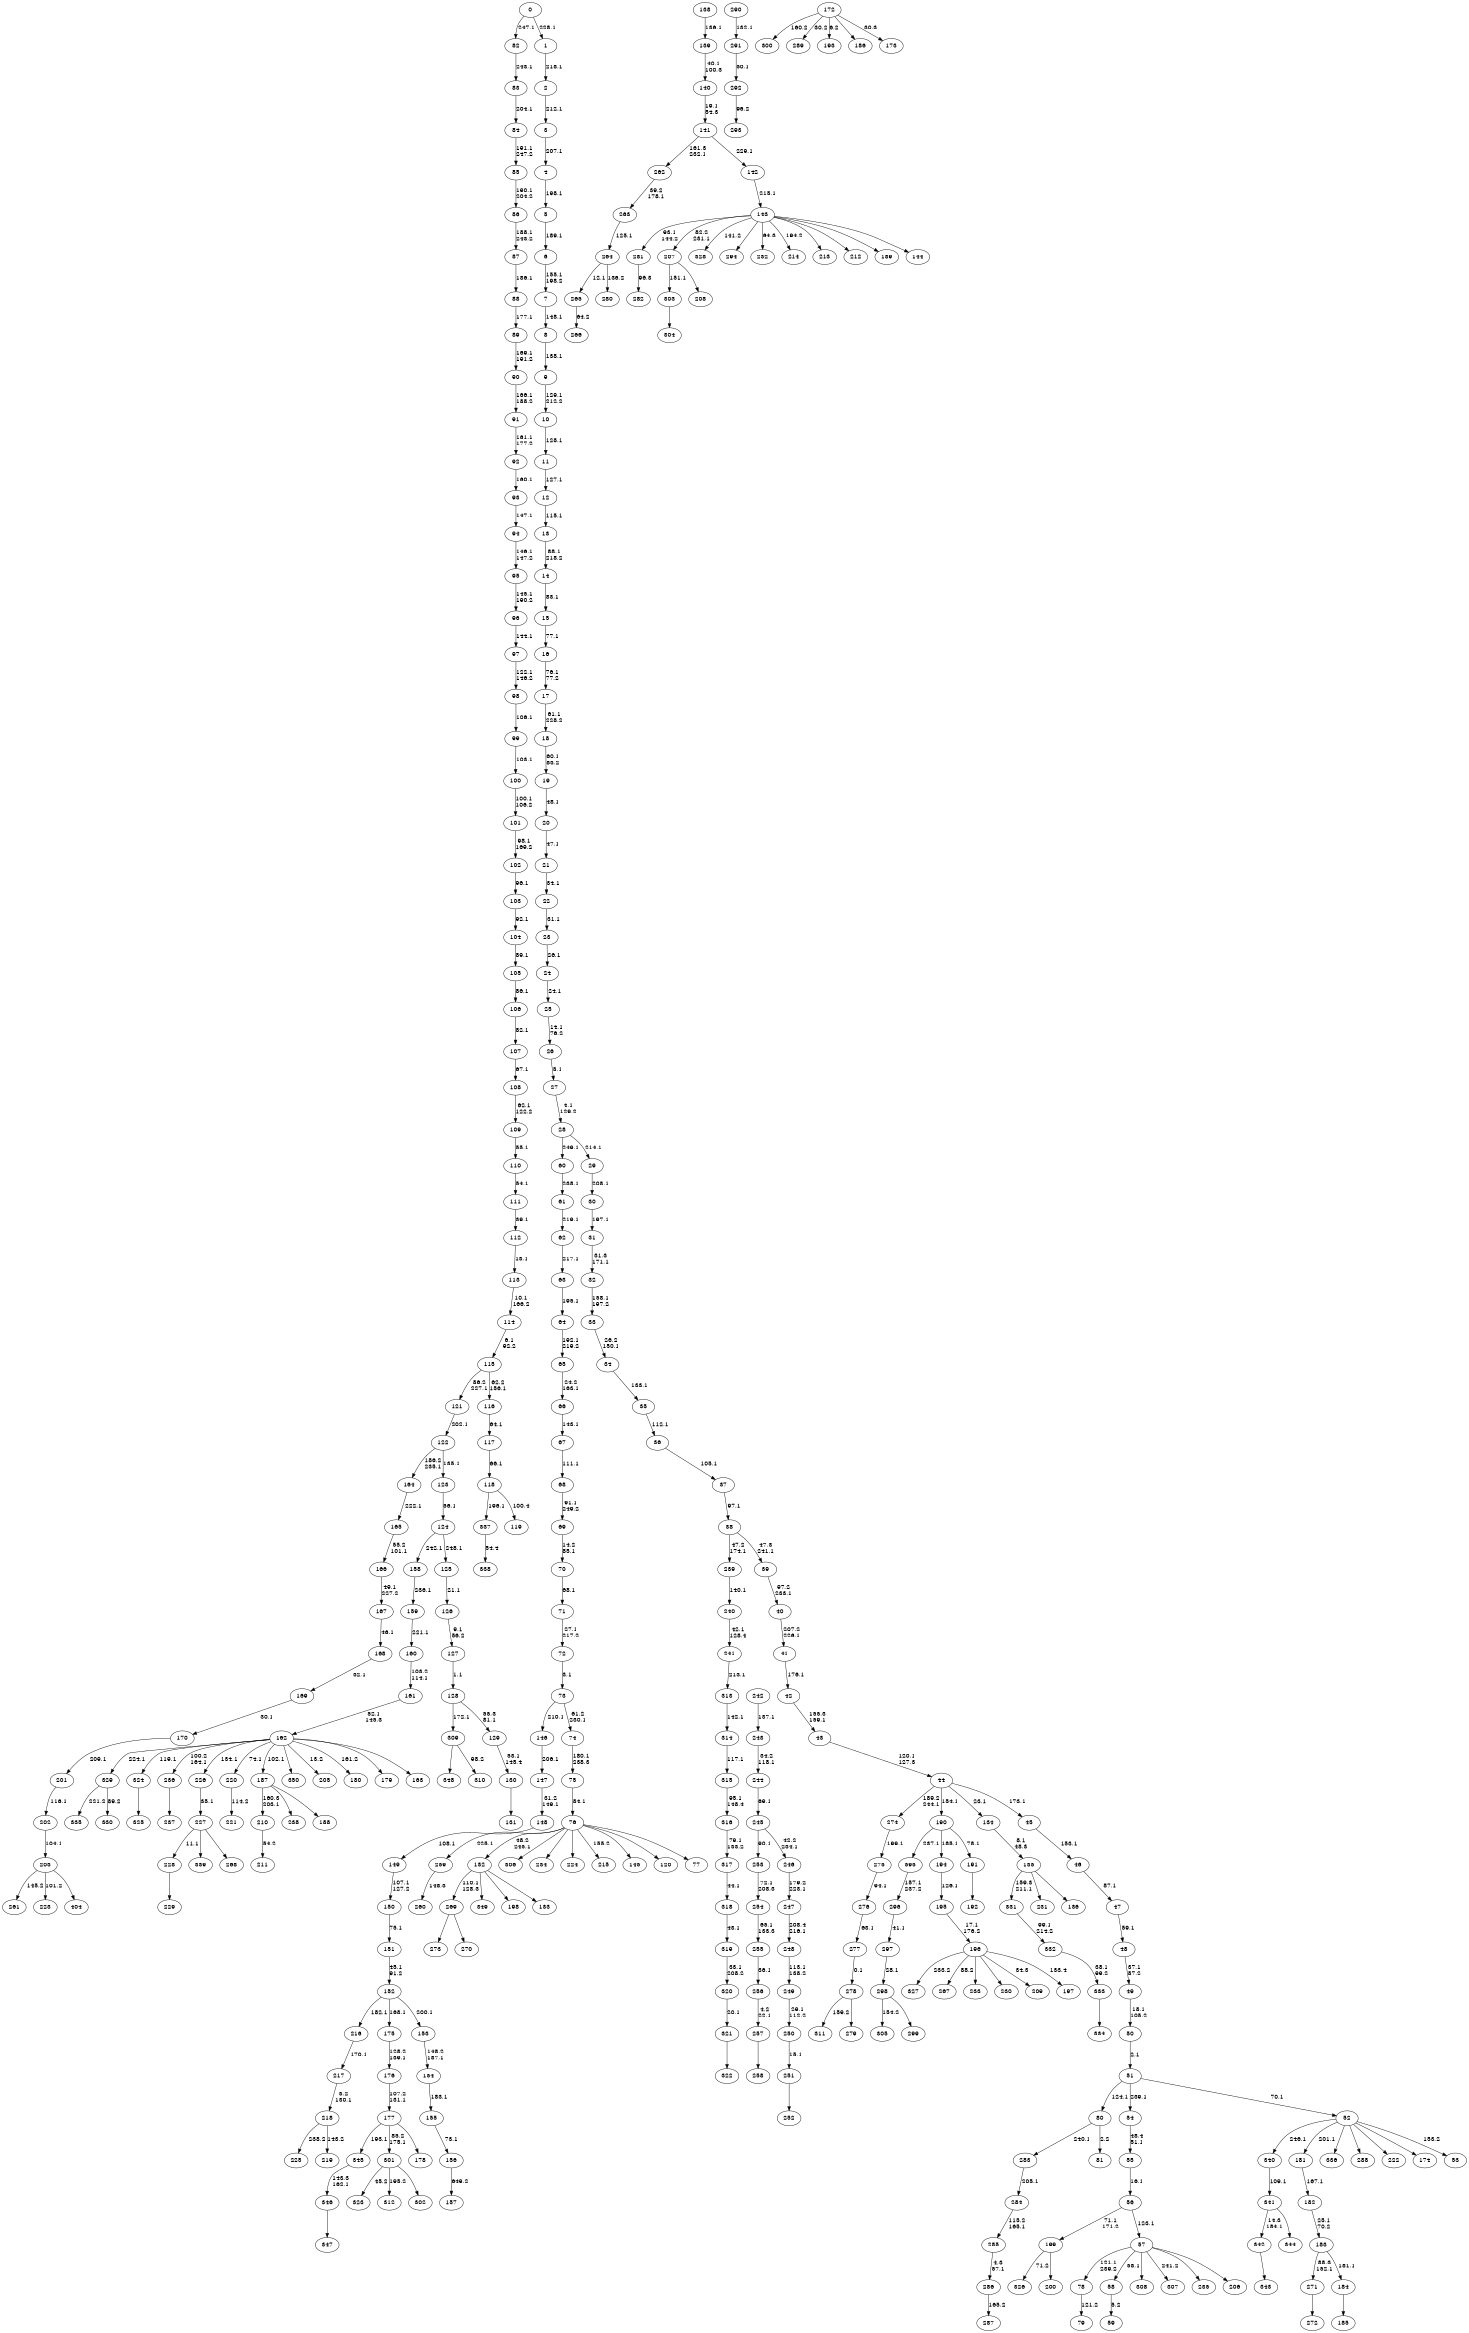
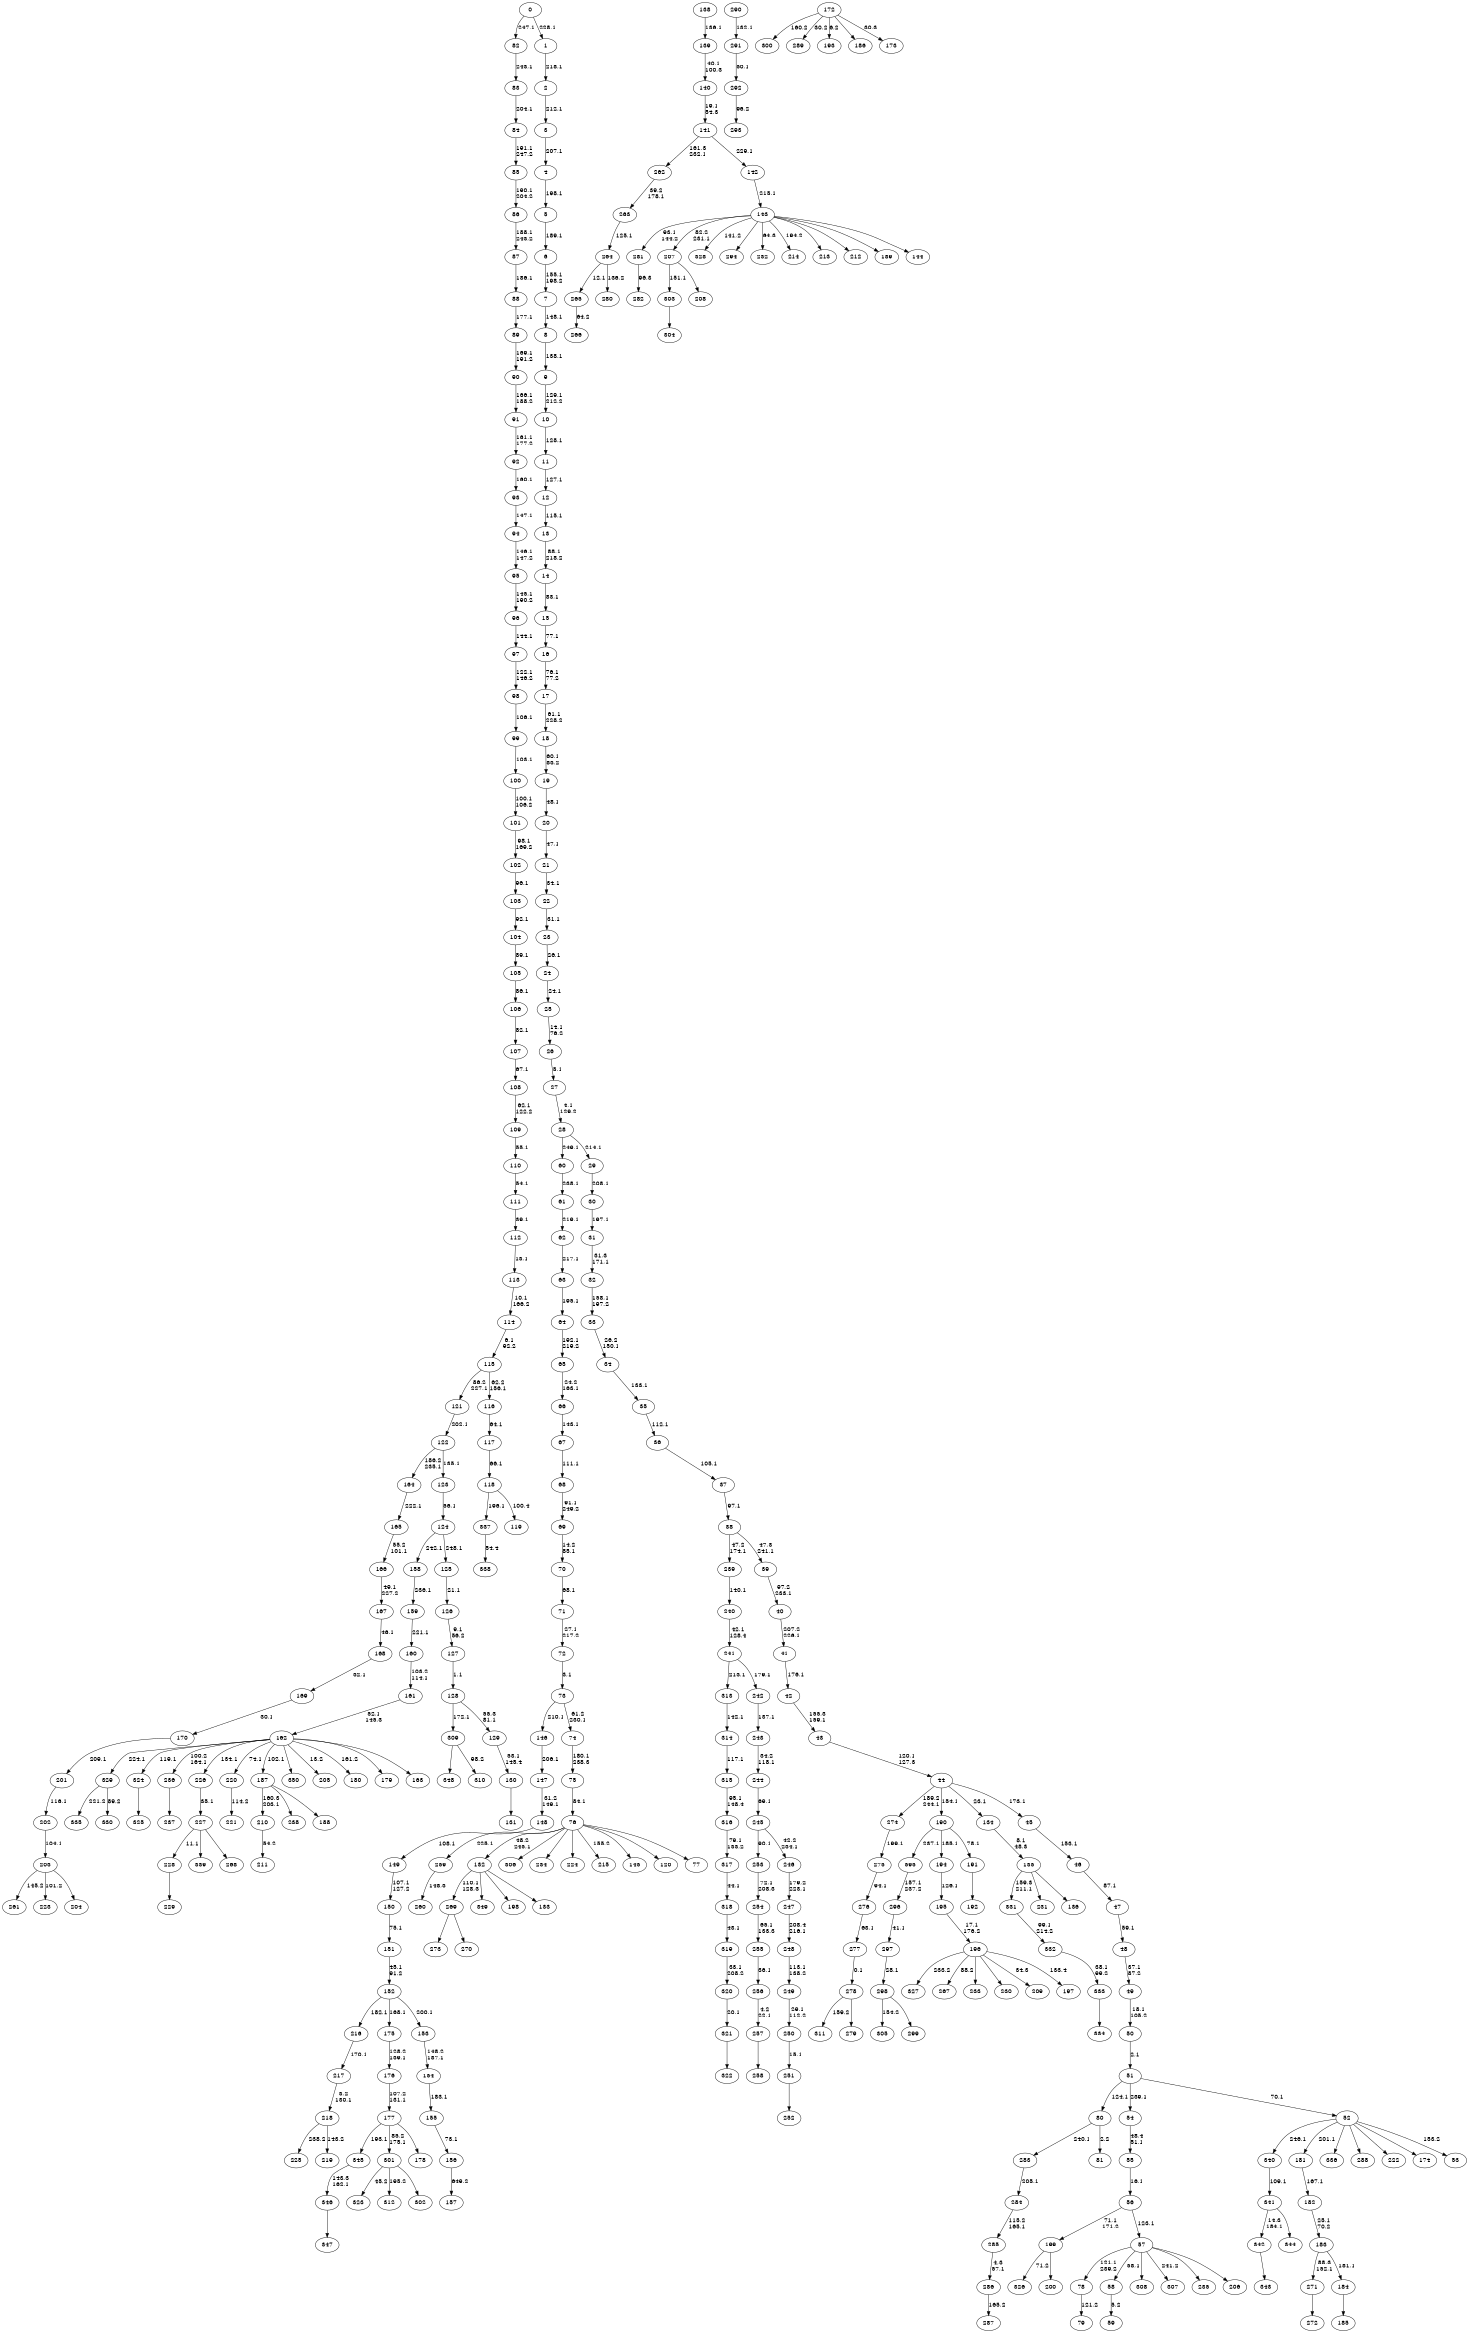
edge "241" -> "242": added, label "179,1"
node "404": label "404" -> "204"
